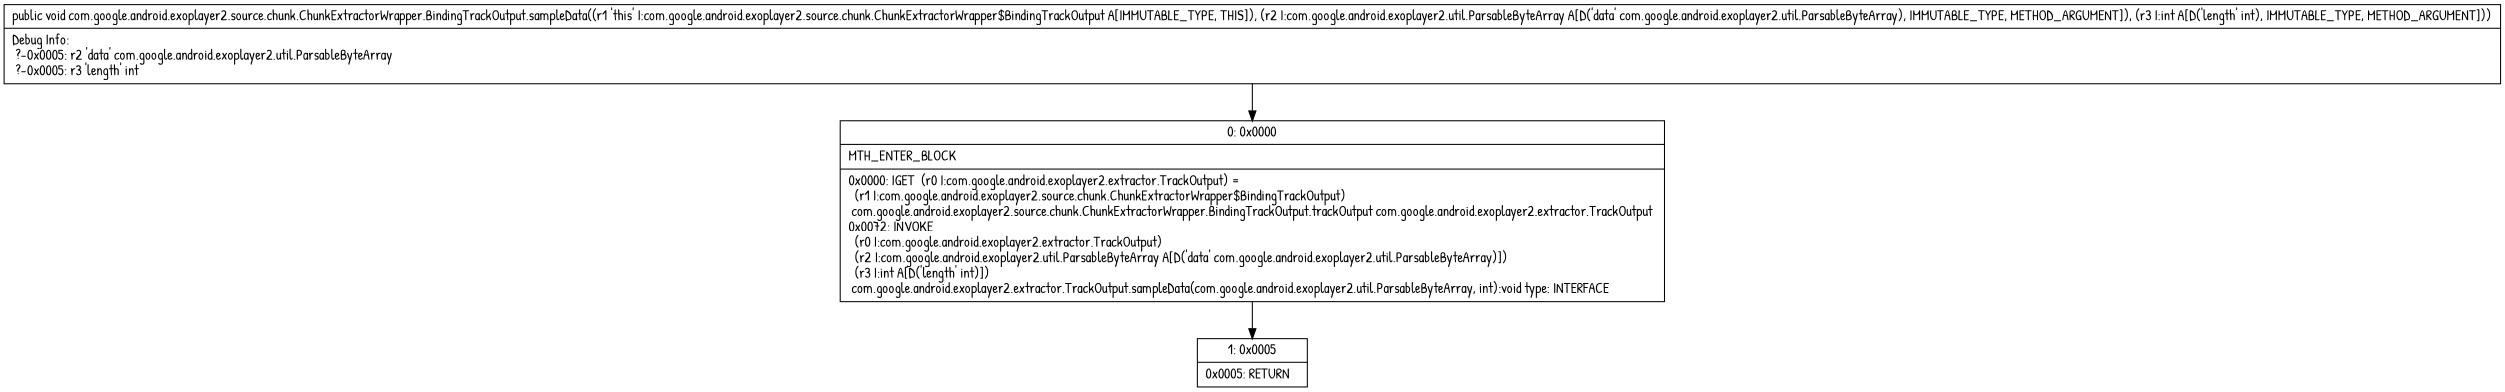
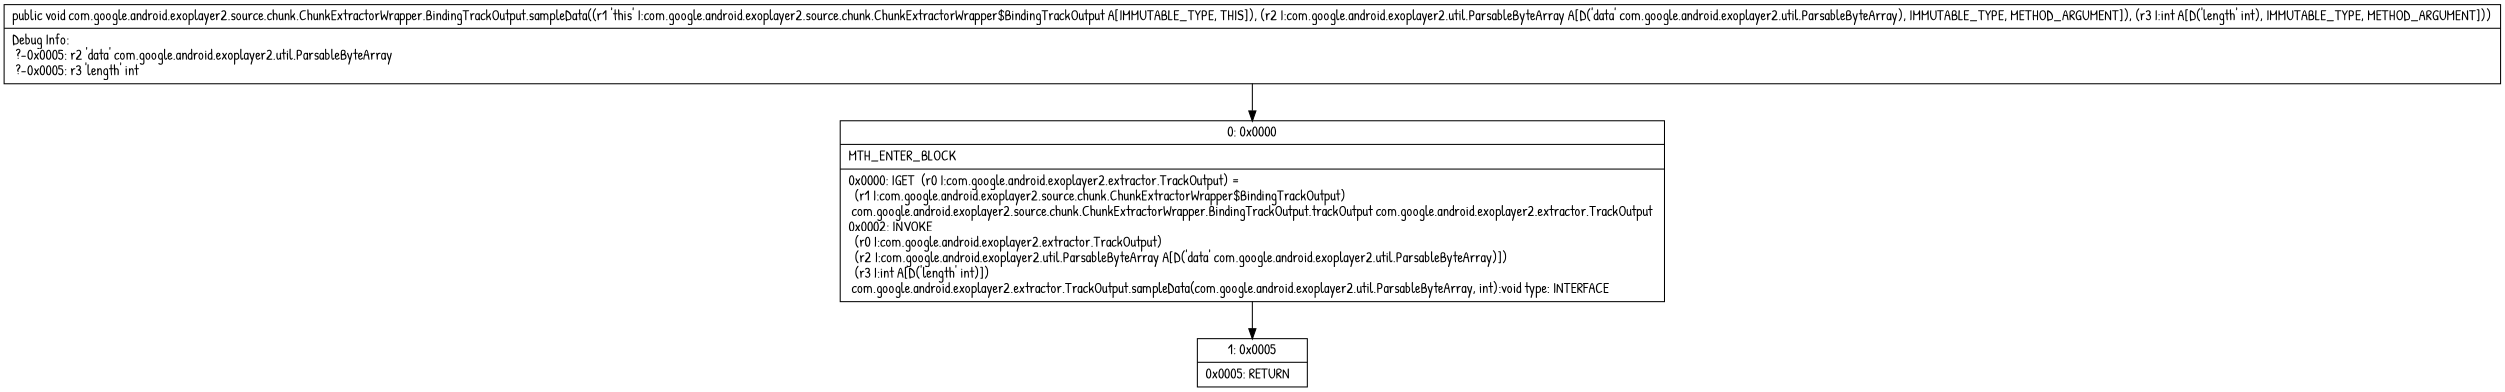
node "0: 0x0000": text "0x0072: INVOKE" -> "0x0002: INVOKE"
